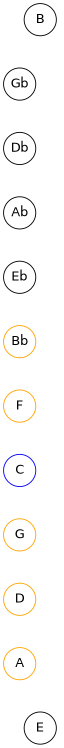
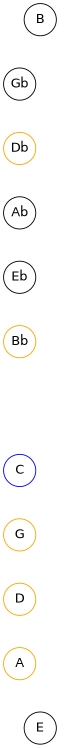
node "Db": color black -> orange
node "F": removed
